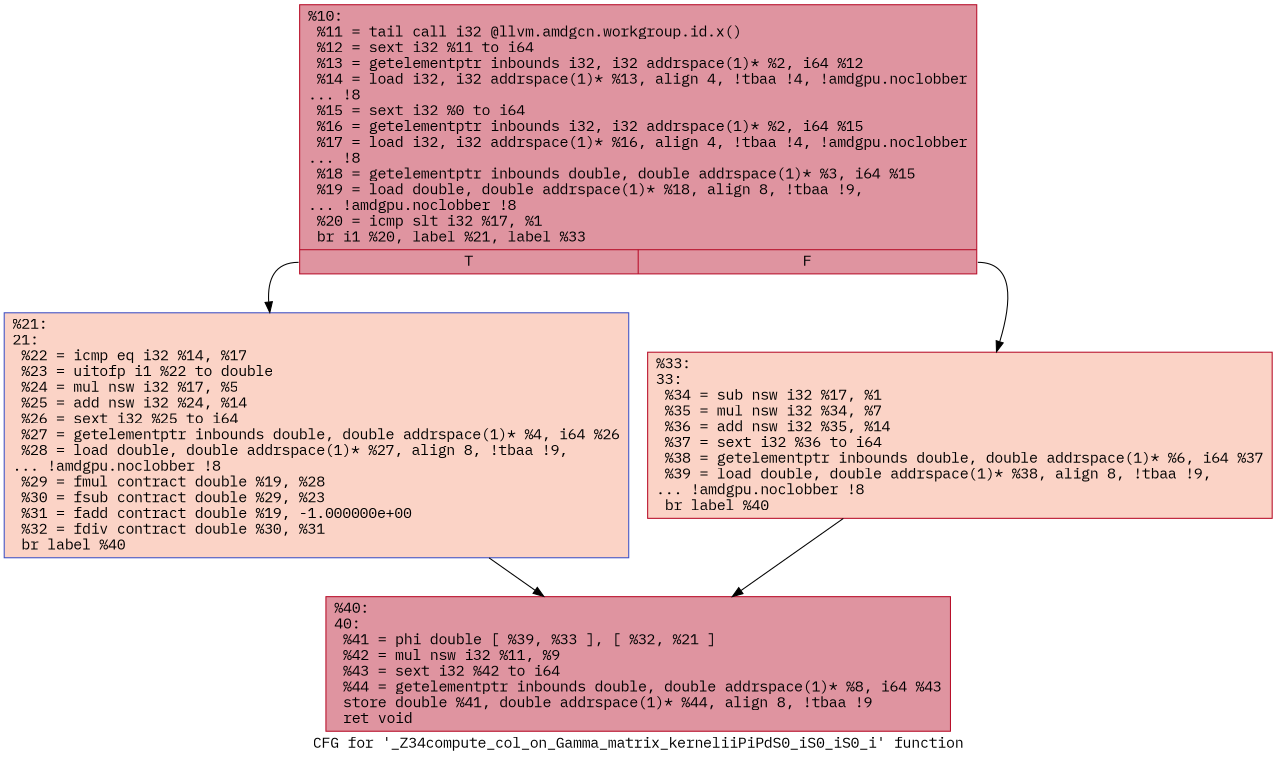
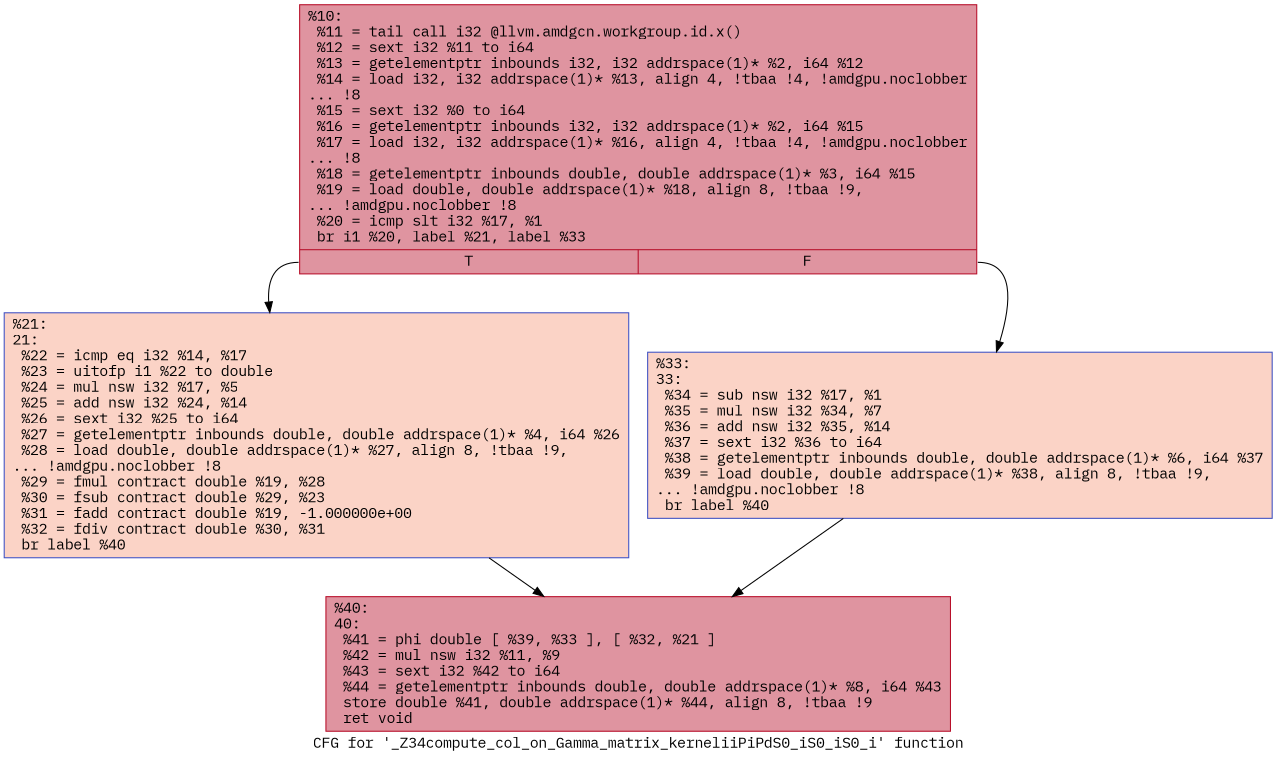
node "%33:": color #b70d28ff -> #3d50c3ff
